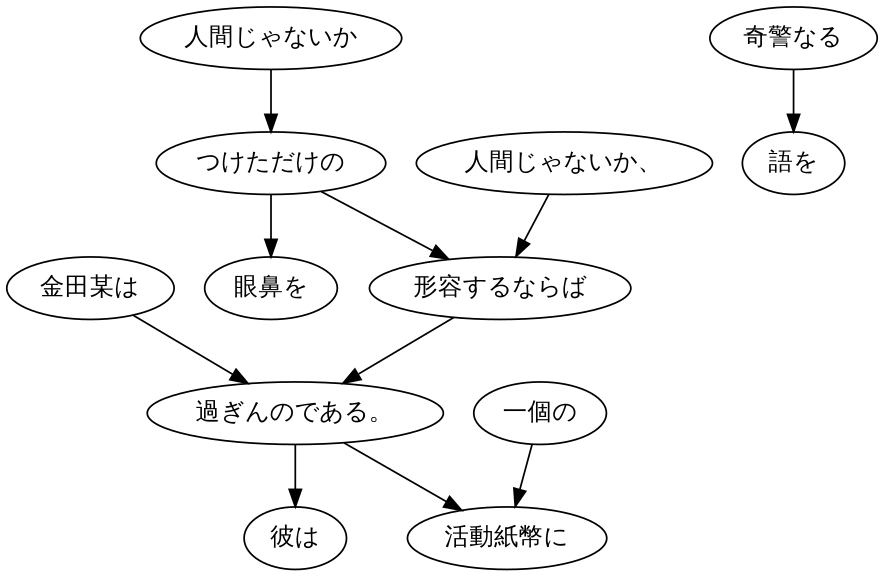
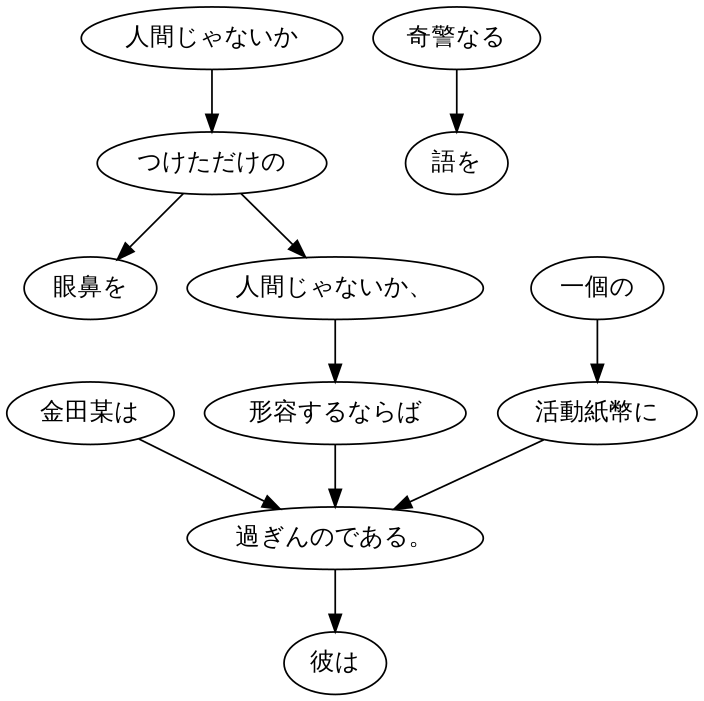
edge "つけただけの" -> "形容するならば": now "つけただけの" -> "人間じゃないか、"
edge "過ぎんのである。" -> "活動紙幣に": reversed
